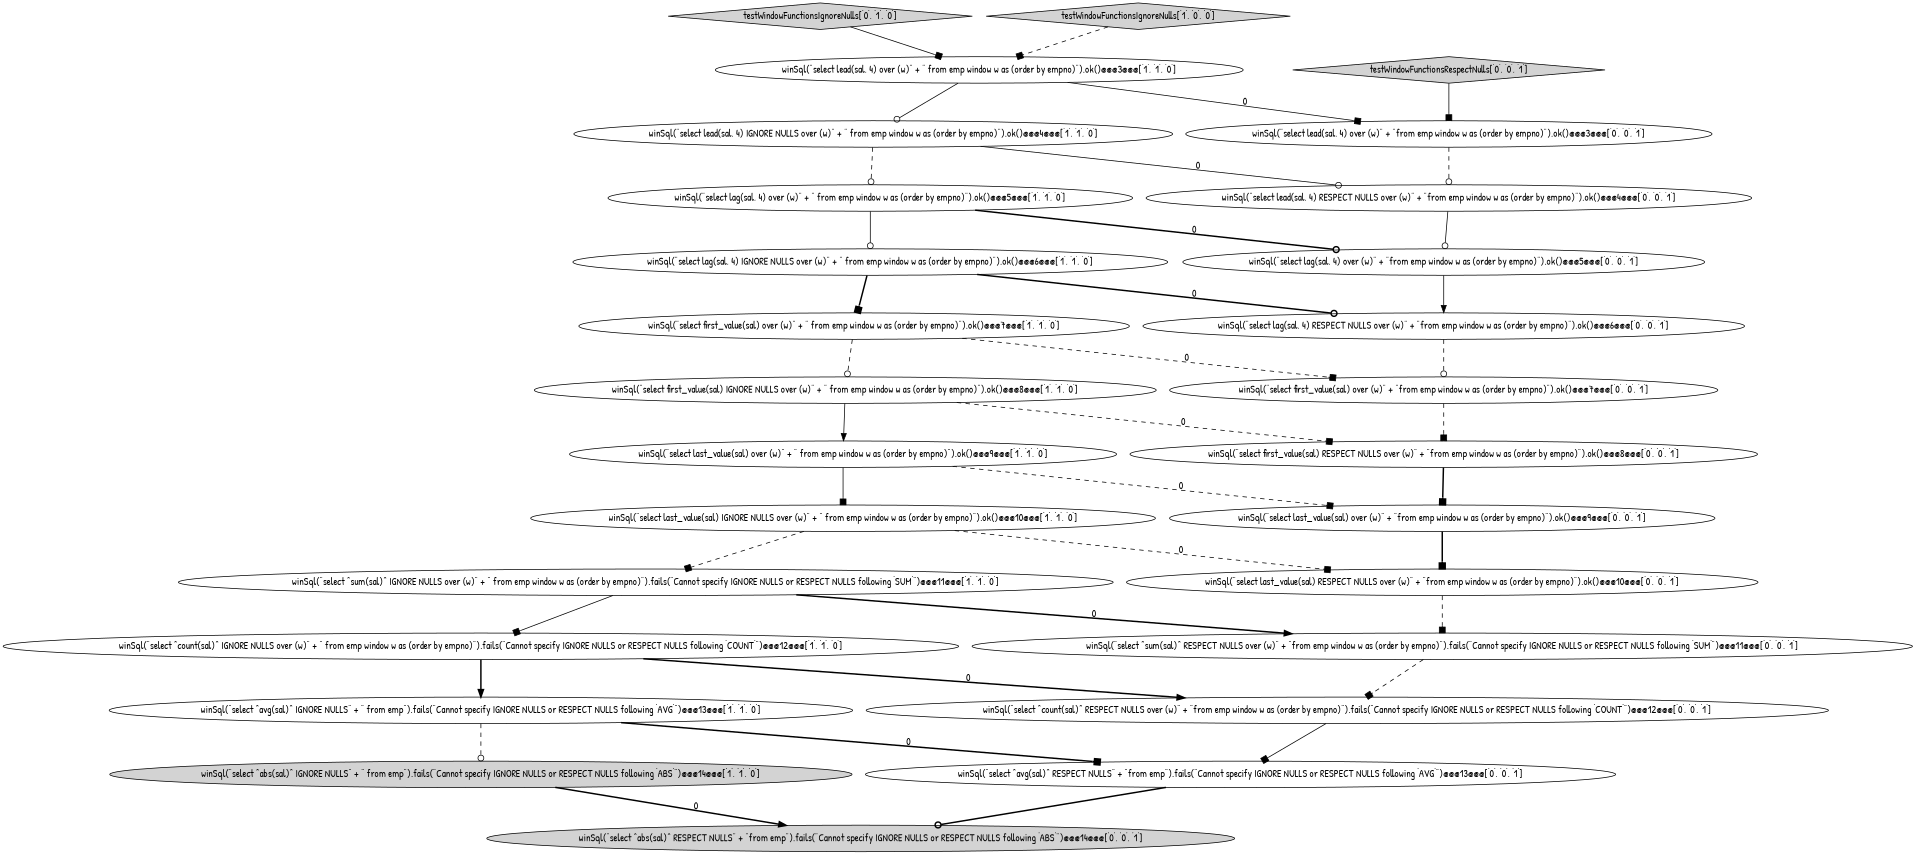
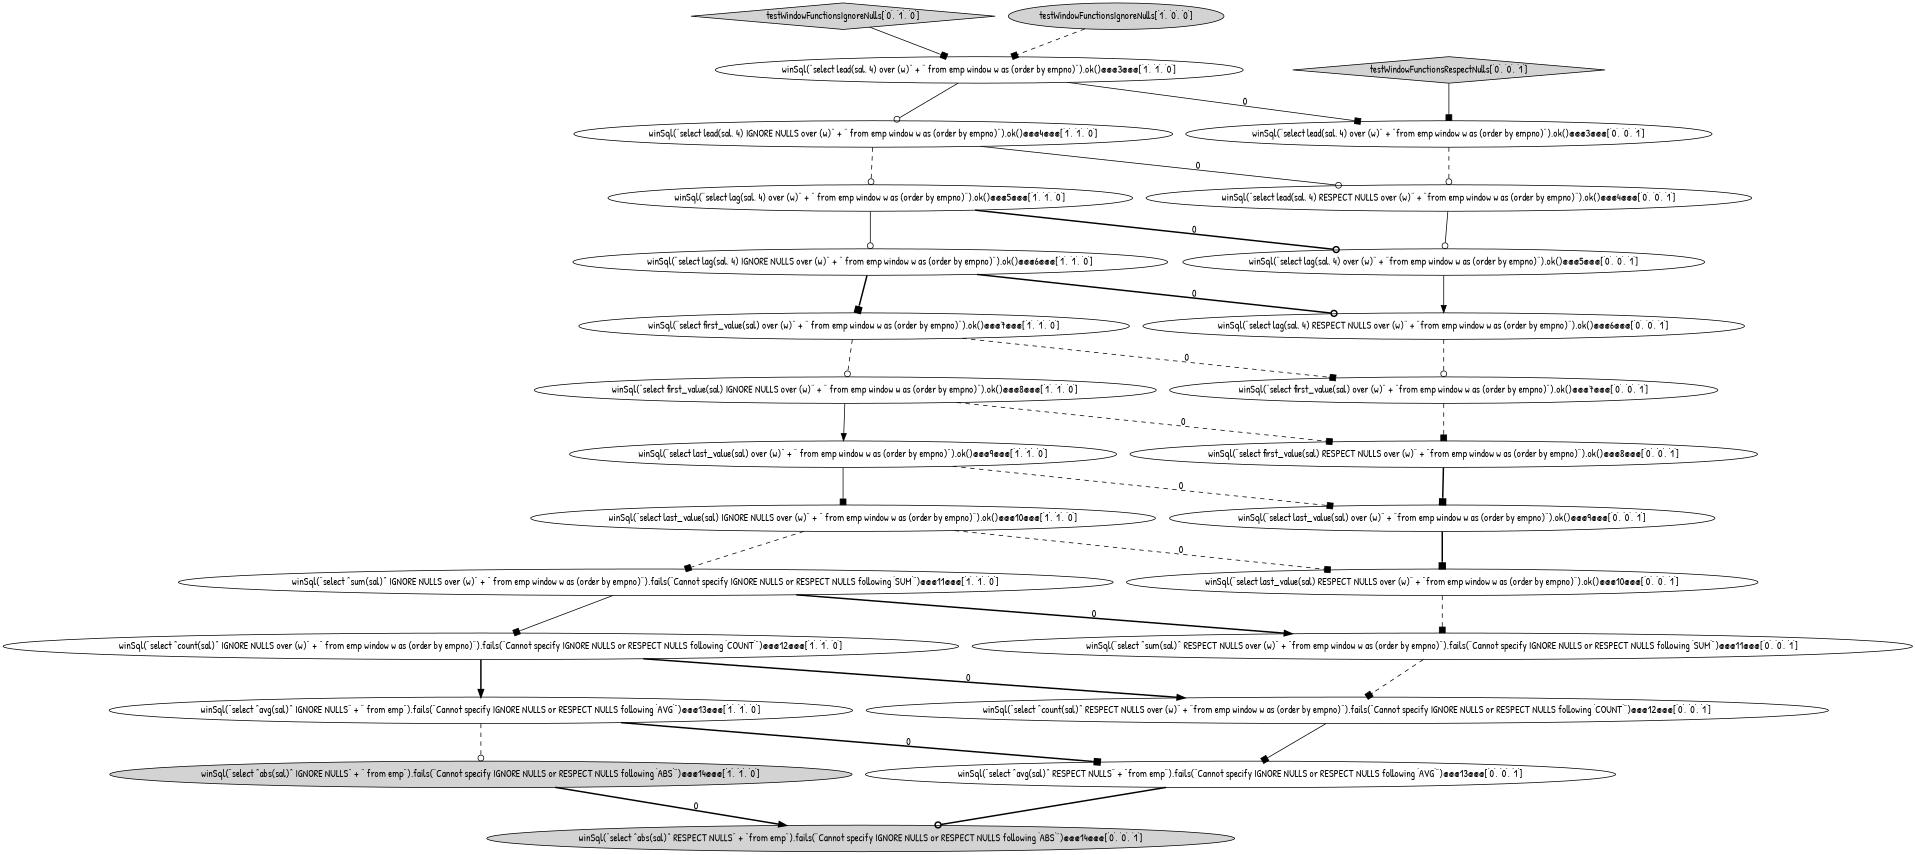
node "testWindowFunctionsIgnoreNulls['1', '0', '0']": shape diamond -> ellipse
